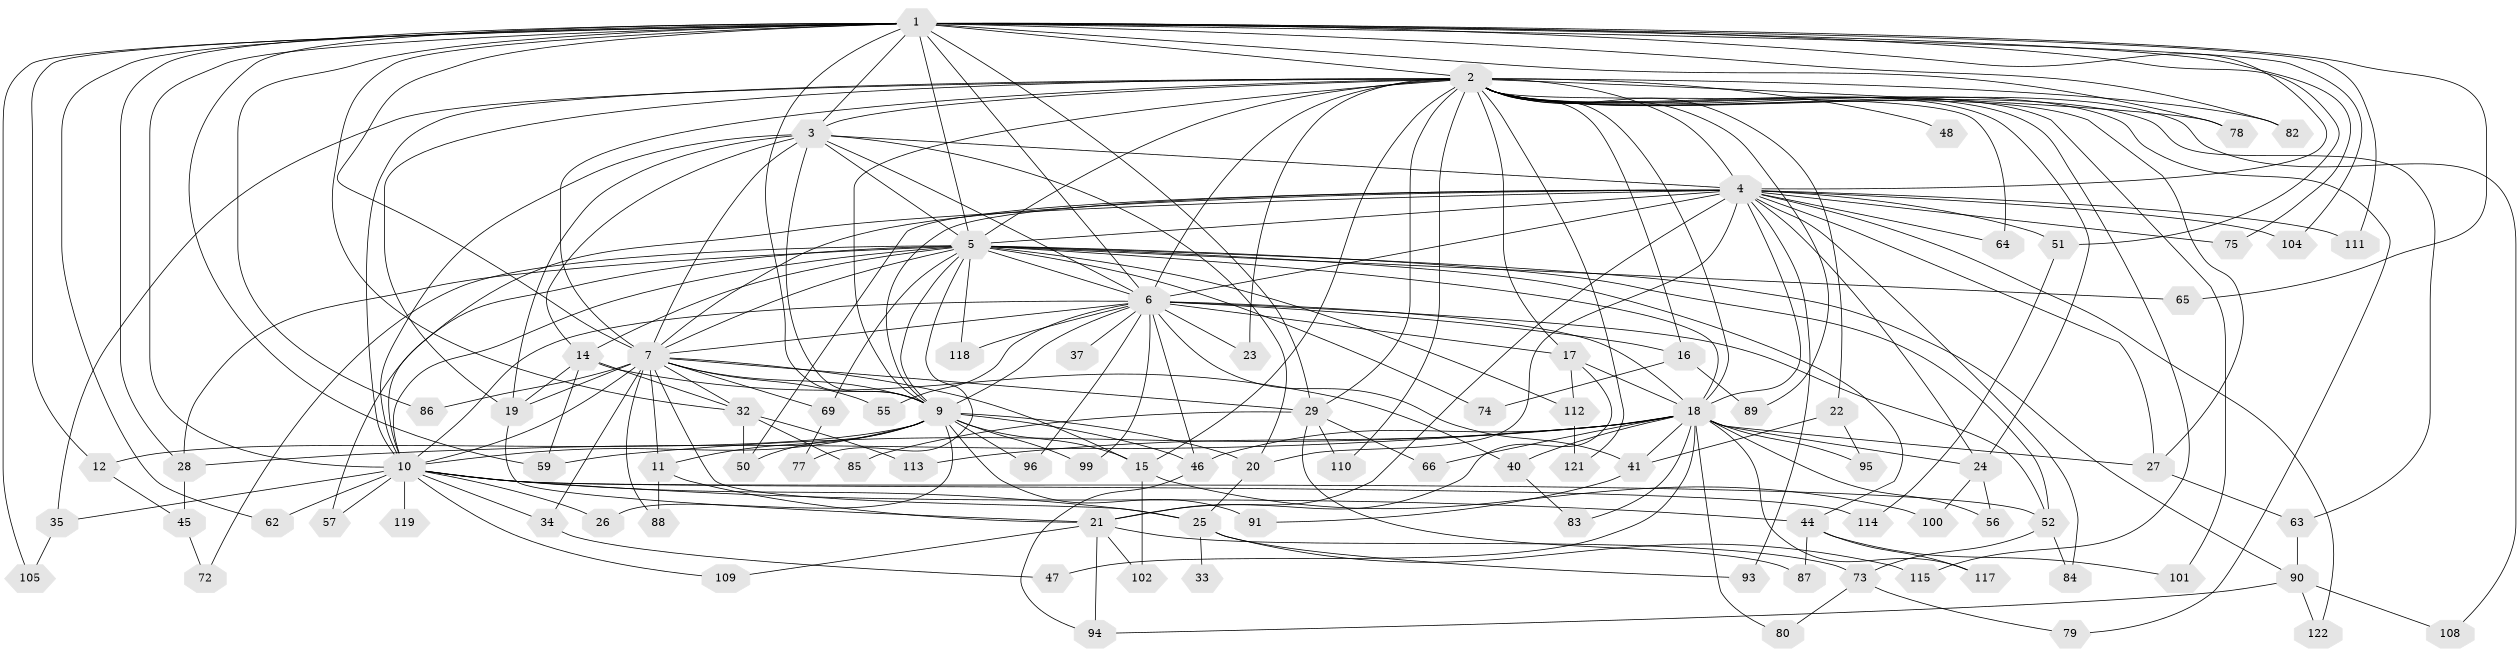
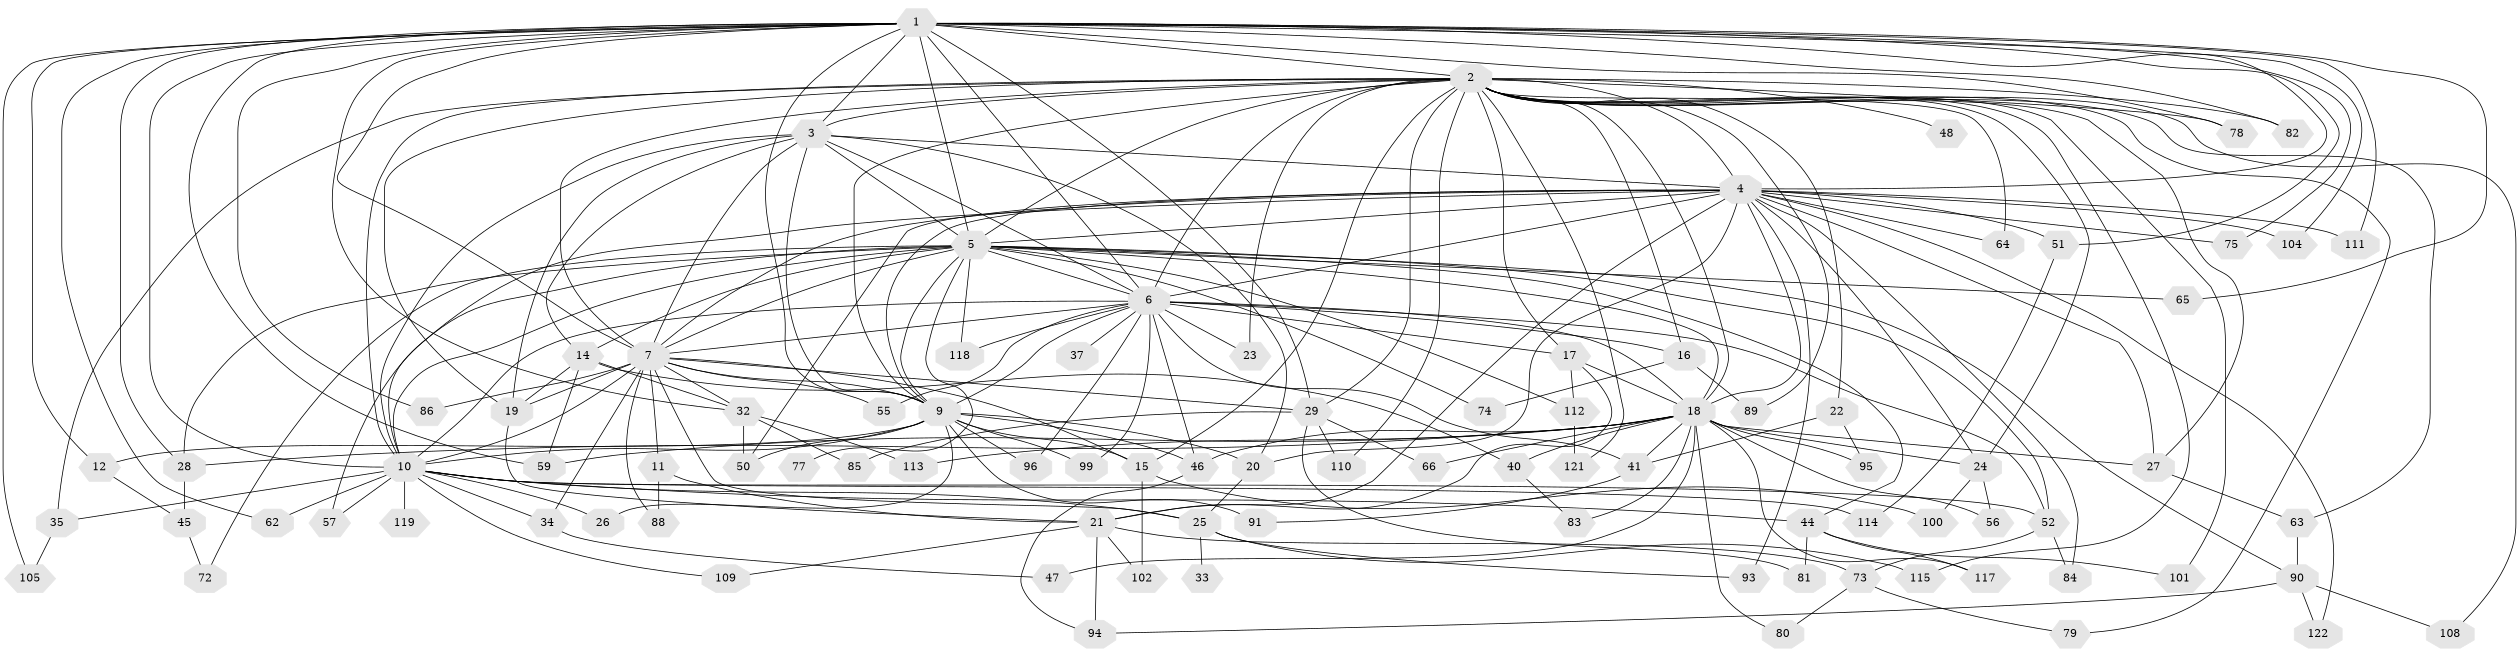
node "69": removed
edge "9" -- "11": removed
node "87": label "87" -> "81"
